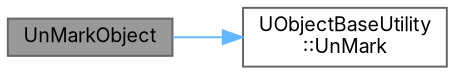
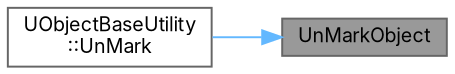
edge "UnMarkObject" -> "UObjectBaseUtility ::UnMark": reversed
